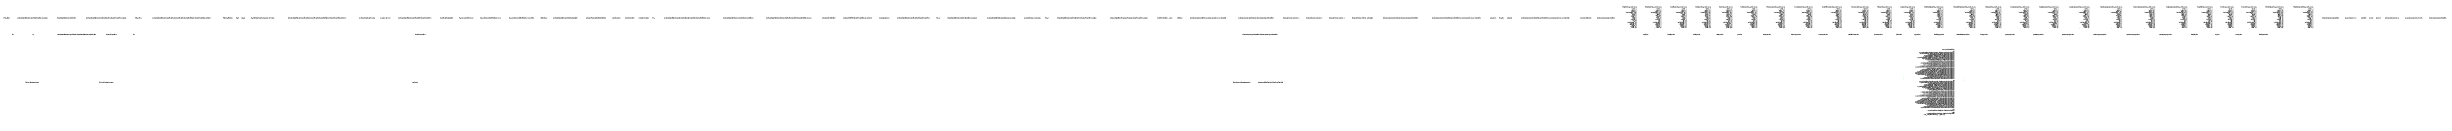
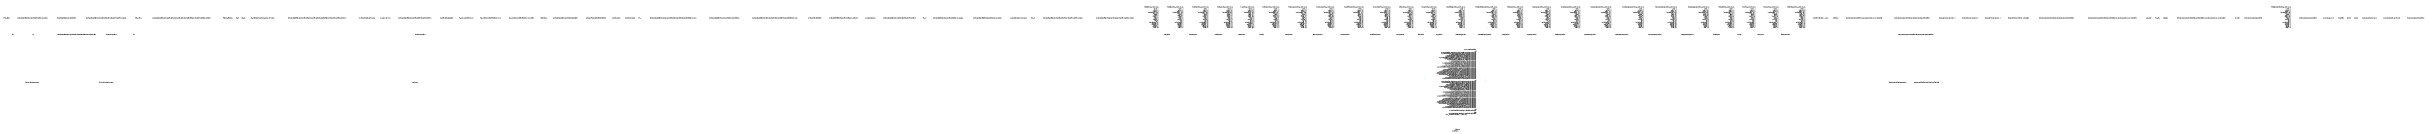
node "SubscriptionTransportMedium.LocalFile": removed
node "Entry RestSubscriptionStreamReader.SetName": label "Entry RestSubscriptionStreamReader.SetName" -> "Entry Unk.SetName"
node "Entry lambda expression": added
